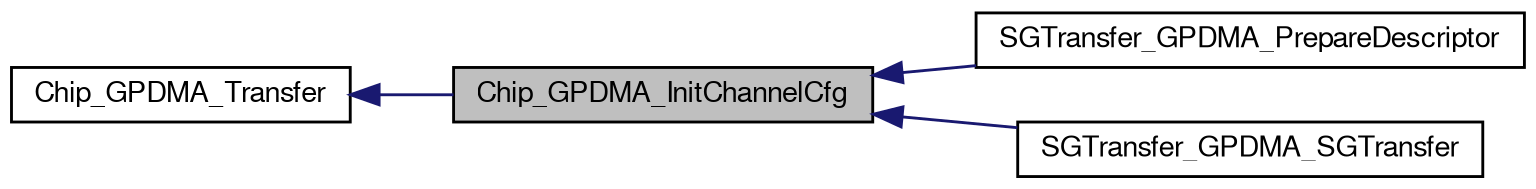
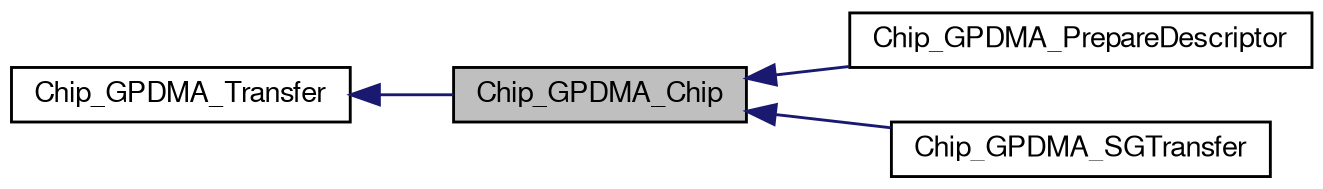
node "SGTransfer_GPDMA_PrepareDescriptor": label "SGTransfer_GPDMA_PrepareDescriptor" -> "Chip_GPDMA_PrepareDescriptor"
node "Chip_GPDMA_InitChannelCfg": label "Chip_GPDMA_InitChannelCfg" -> "Chip_GPDMA_Chip"
node "SGTransfer_GPDMA_SGTransfer": label "SGTransfer_GPDMA_SGTransfer" -> "Chip_GPDMA_SGTransfer"
